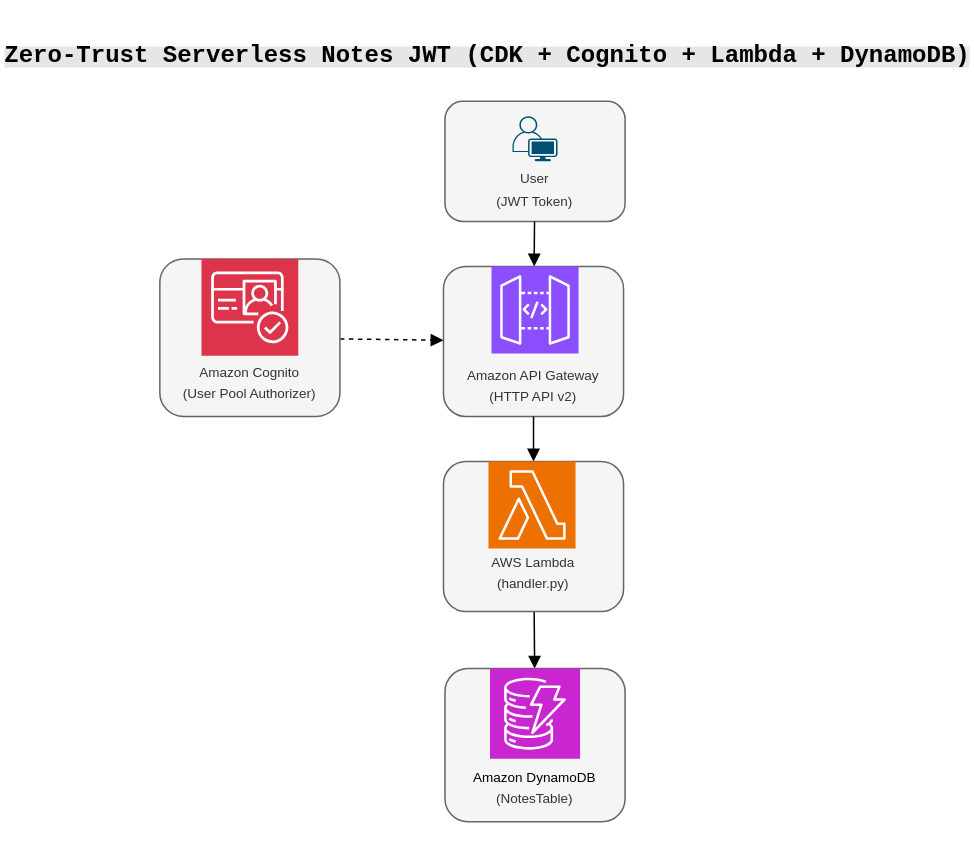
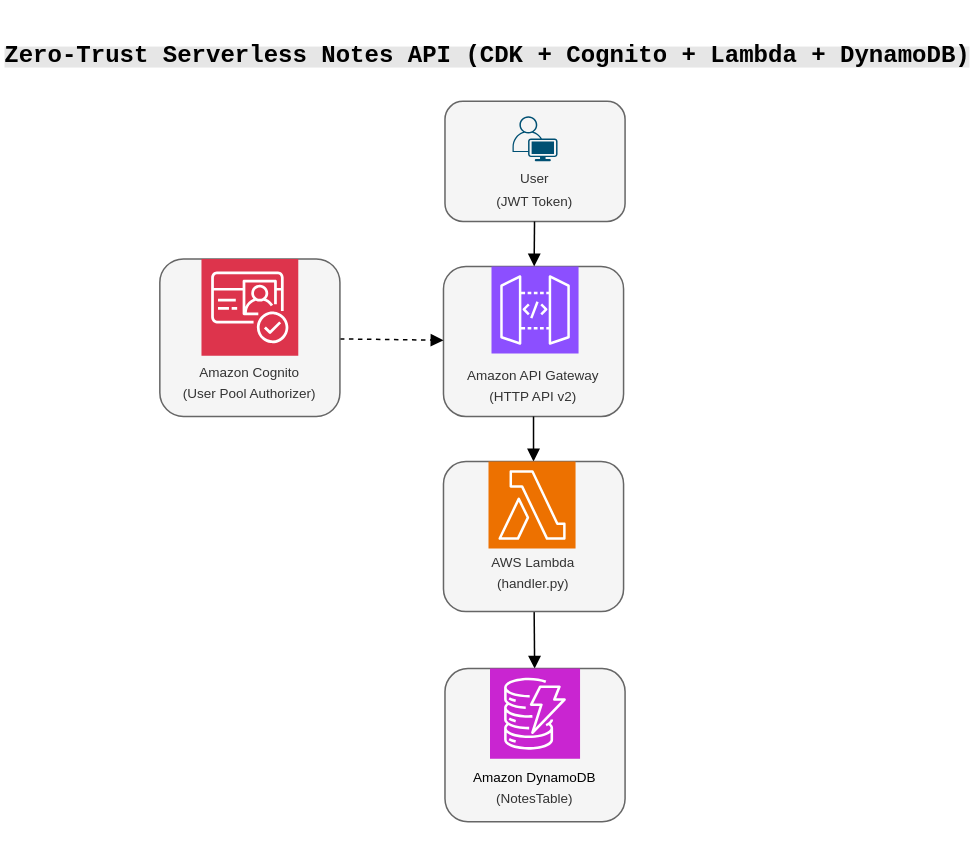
node "Zero-Trust Serverless Notes JWT (CDK + Cognito + Lambda + DynamoDB)": label "Zero-Trust Serverless Notes JWT (CDK + Cognito + Lambda + DynamoDB)" -> "Zero-Trust Serverless Notes API (CDK + Cognito + Lambda + DynamoDB)"
